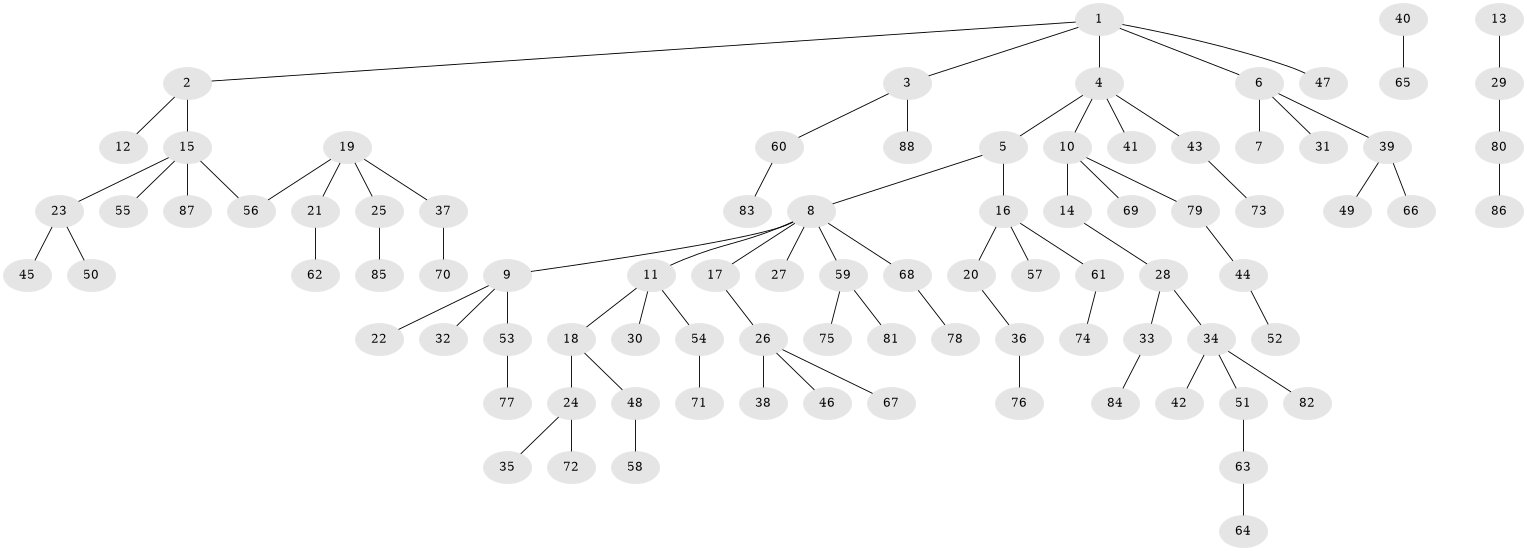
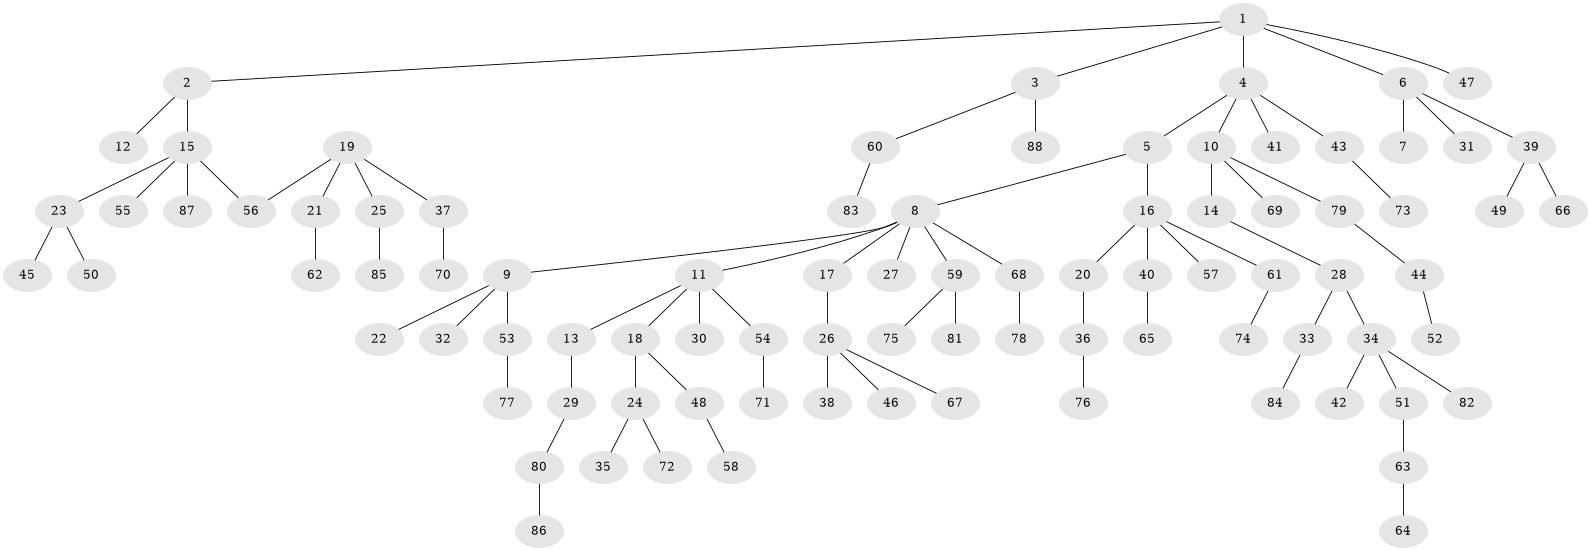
edge "16" -- "40": added
edge "11" -- "13": added
